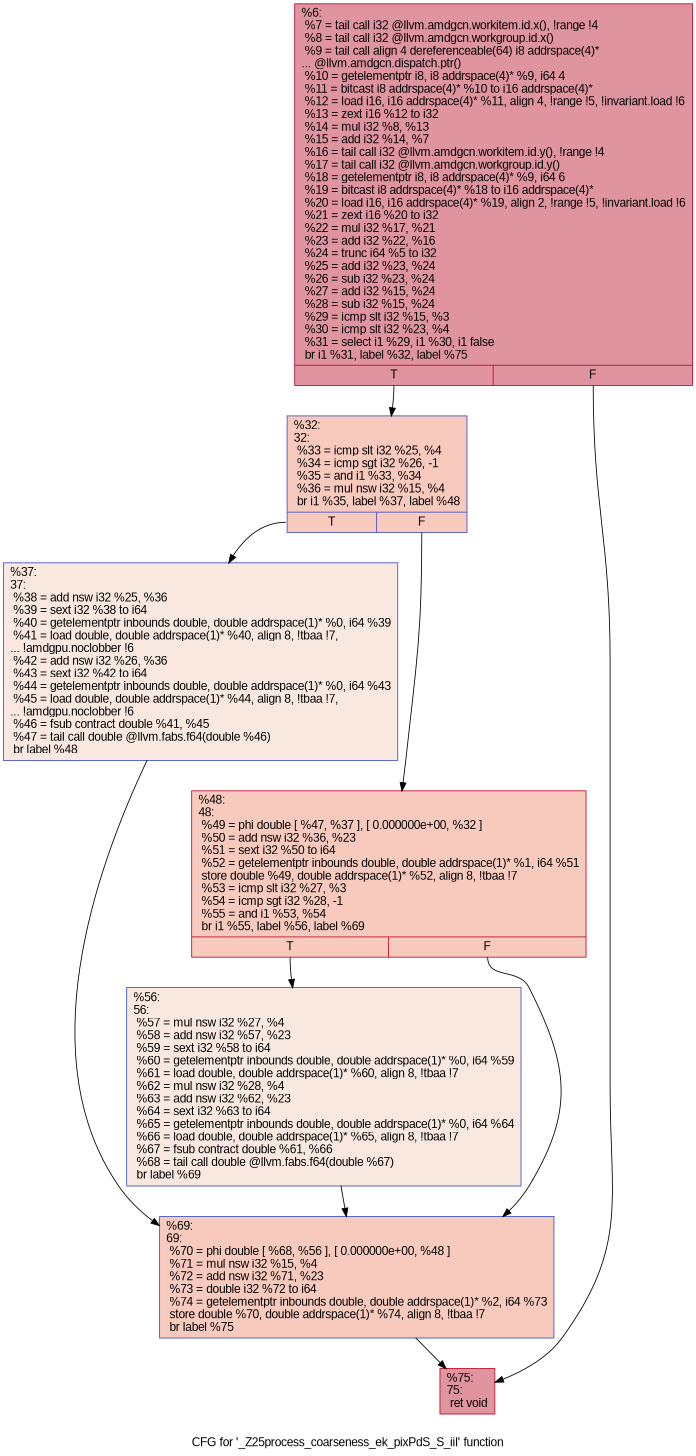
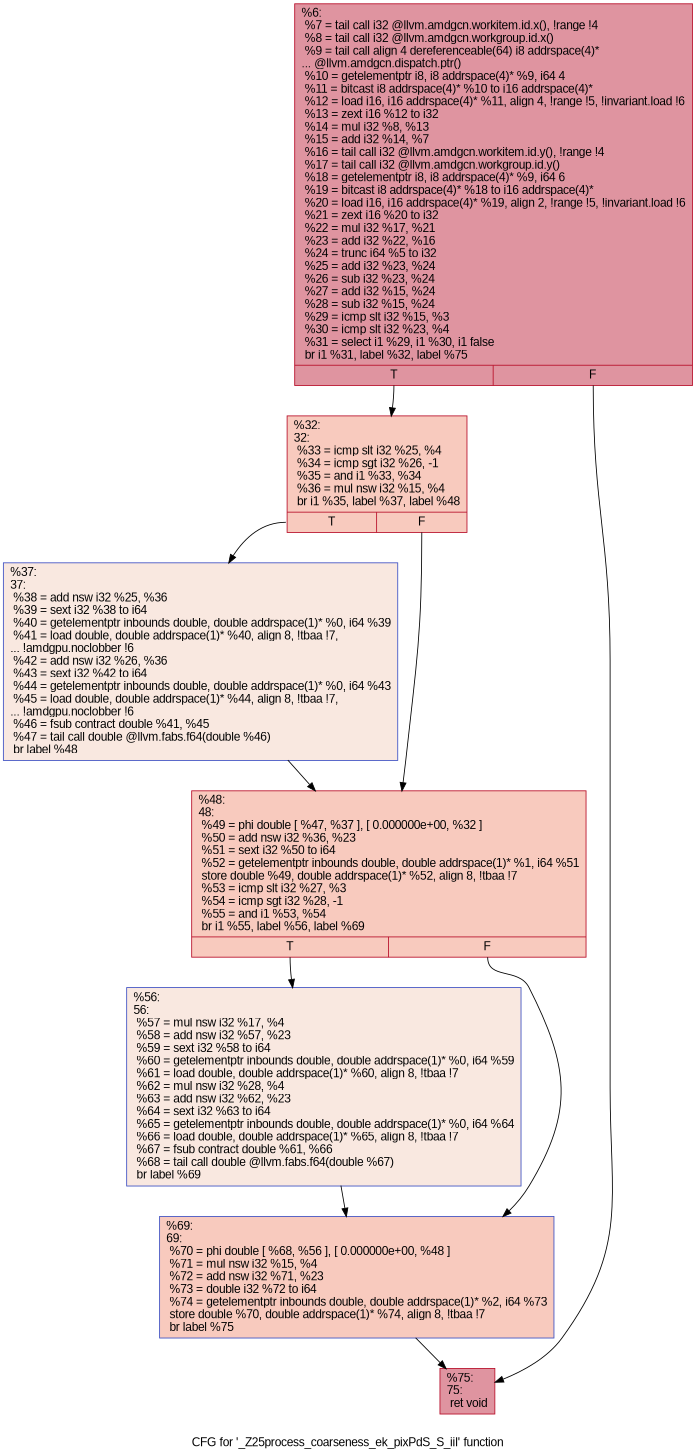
node "%32:": color #3d50c3ff -> #b70d28ff
edge "%37:" -> "%69:": now "%37:" -> "%48:"
node "%56:": text "%57 = mul nsw i32 %27, %4" -> "%57 = mul nsw i32 %17, %4"
